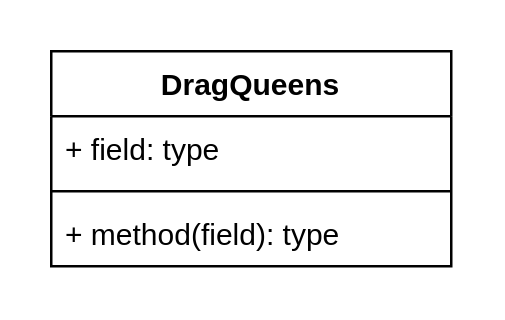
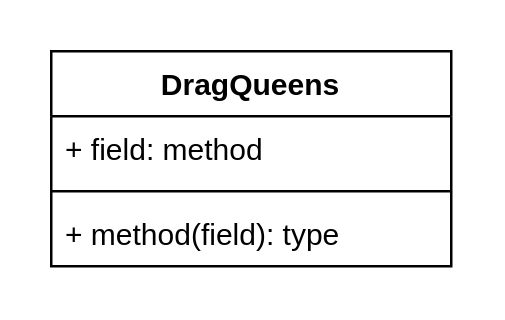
node "+ field: type": label "+ field: type" -> "+ field: method"
